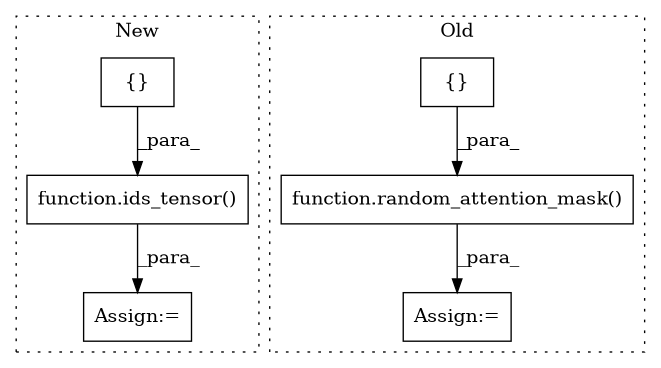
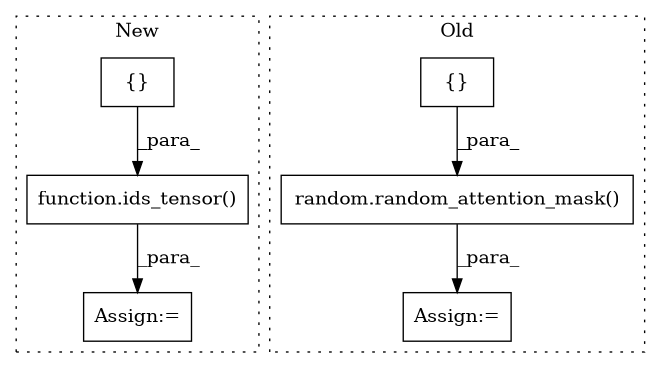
node "function.random_attention_mask()": label "function.random_attention_mask()" -> "random.random_attention_mask()"
